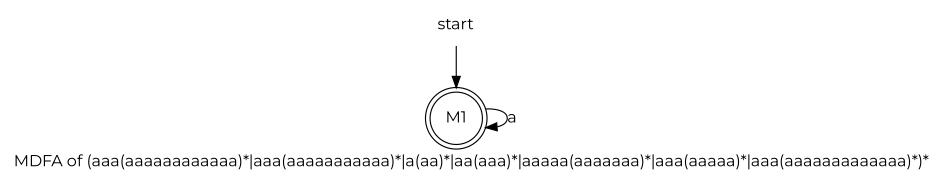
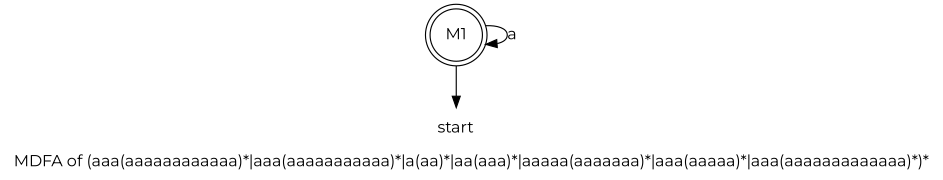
edge "start" -> "M1": reversed
